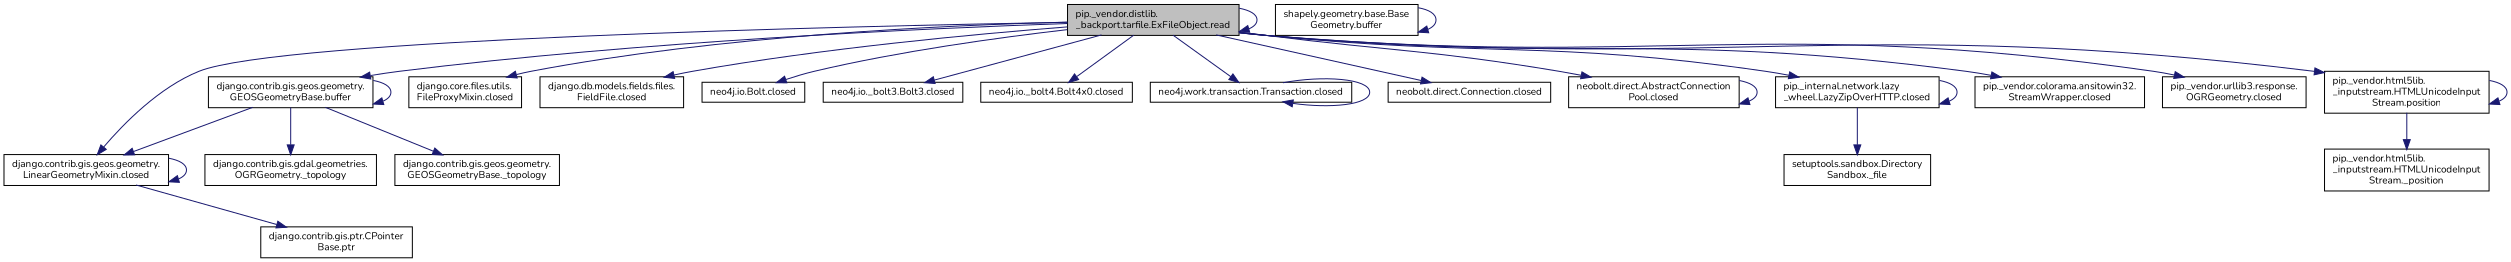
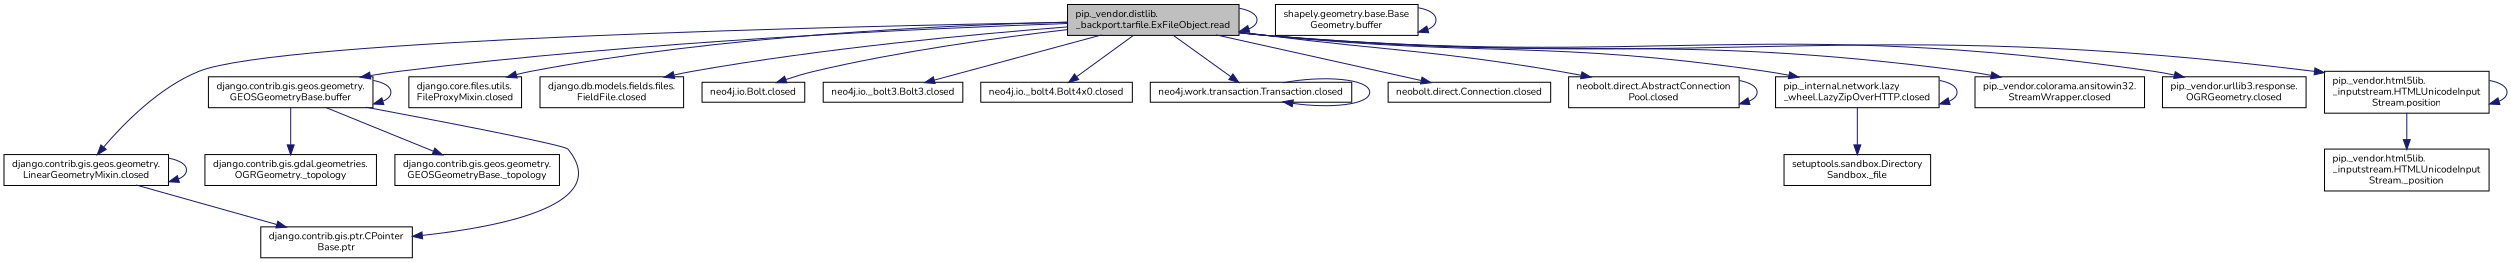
edge "django.contrib.gis.geos.geometry. GEOSGeometryBase.buffer" -> "django.contrib.gis.geos.geometry. LinearGeometryMixin.closed": now "django.contrib.gis.geos.geometry. GEOSGeometryBase.buffer" -> "django.contrib.gis.ptr.CPointer Base.ptr"
